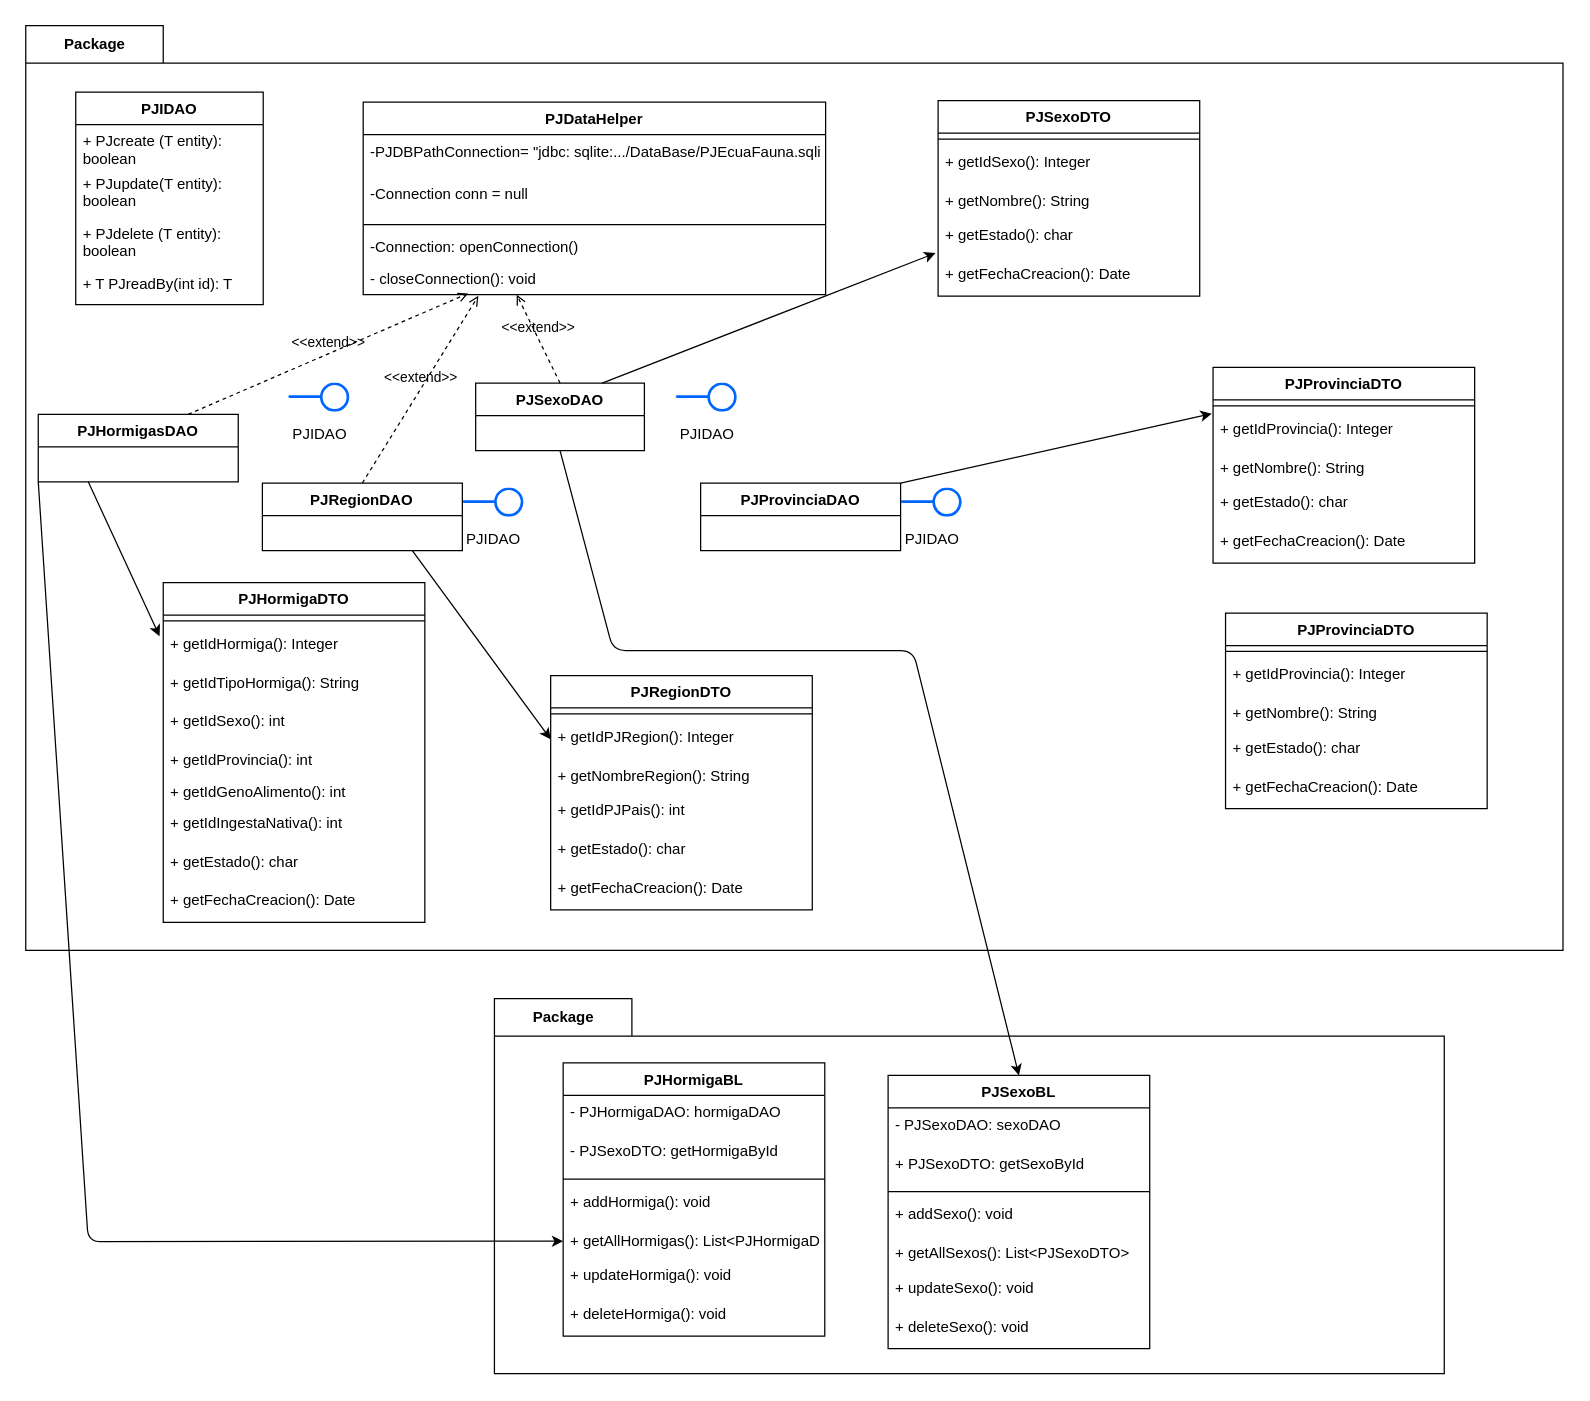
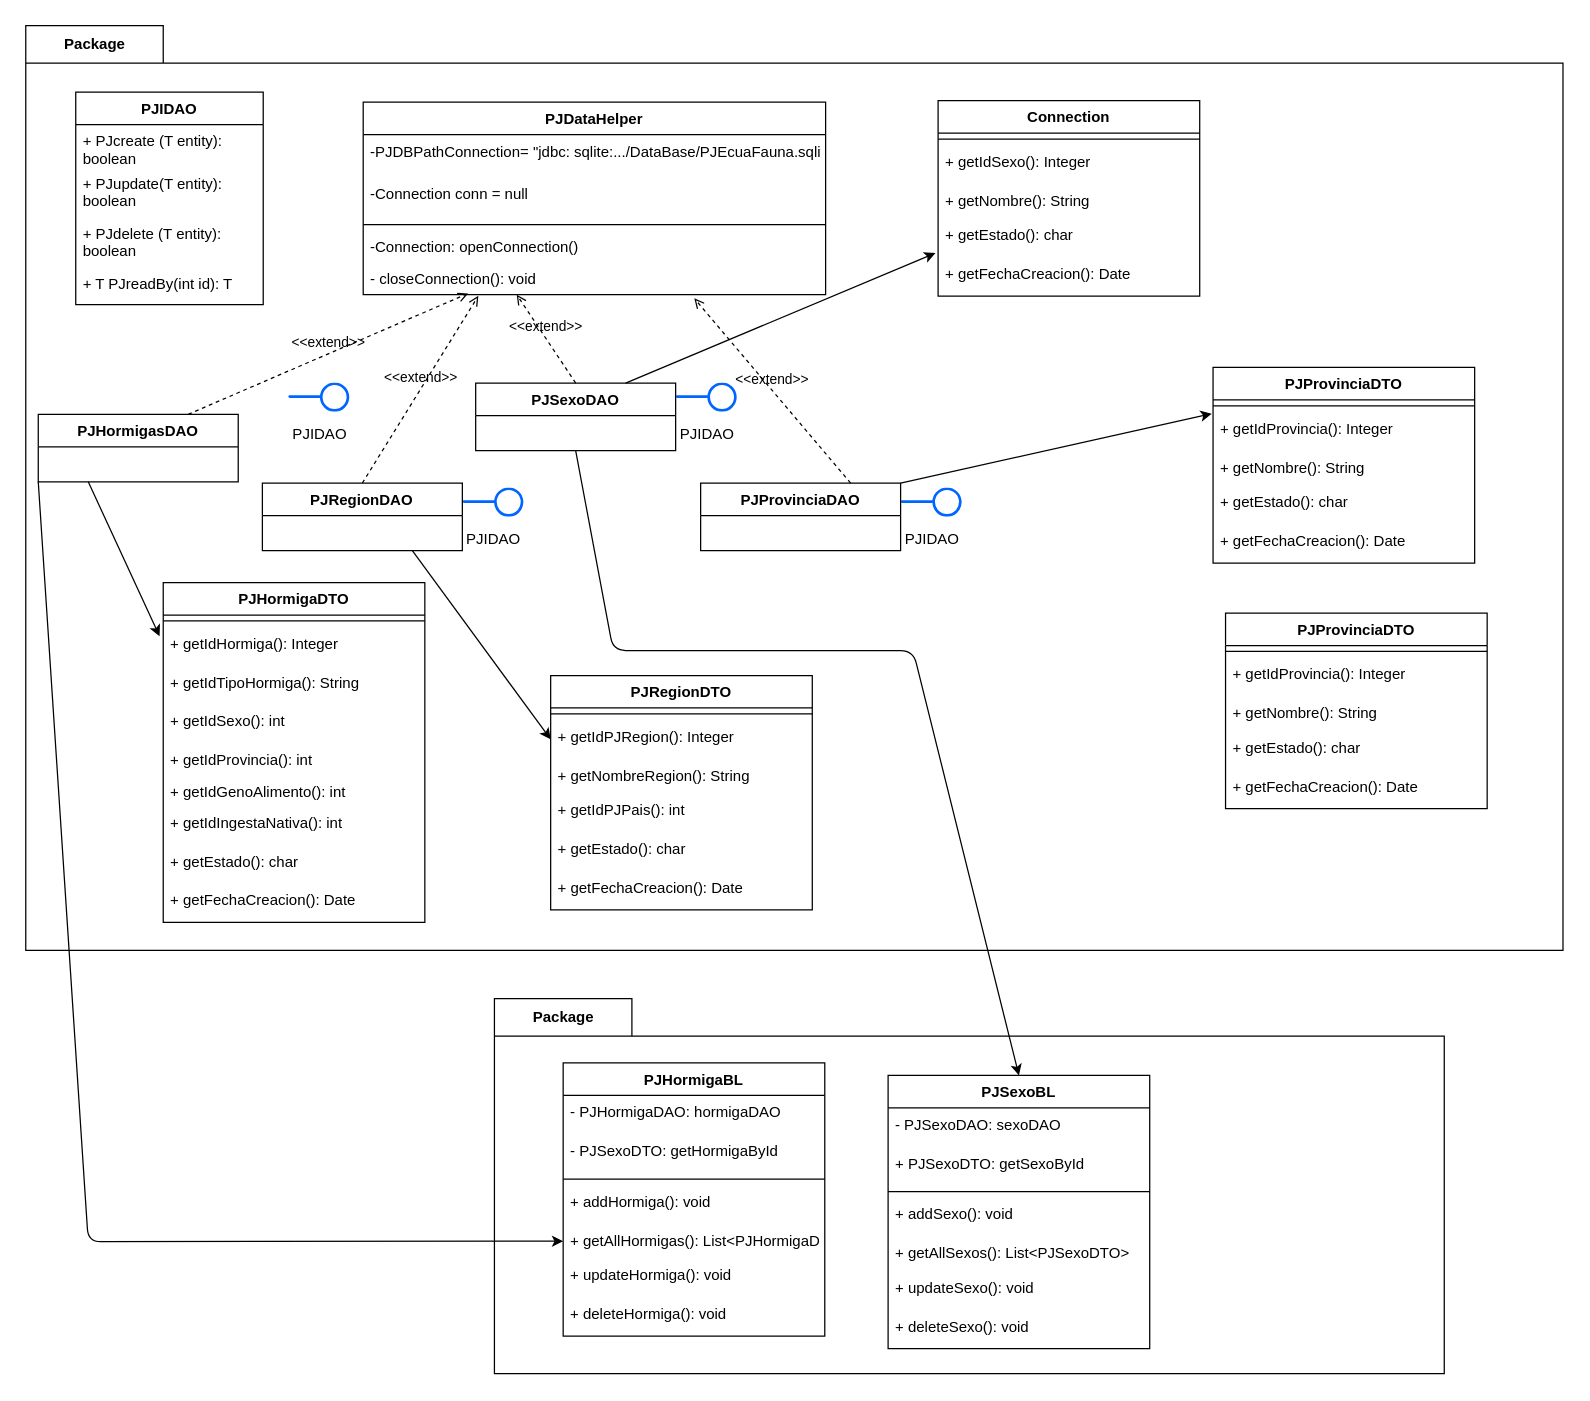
node "PJSexoDTO": label "PJSexoDTO" -> "Connection"
edge "PJProvinciaDAO" -> "- closeConnection(): void": added, label "<<extend>>"
node "PJSexoDAO": size 169x68 -> 200x68
